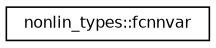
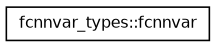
node "nonlin_types::fcnnvar": label "nonlin_types::fcnnvar" -> "fcnnvar_types::fcnnvar"
